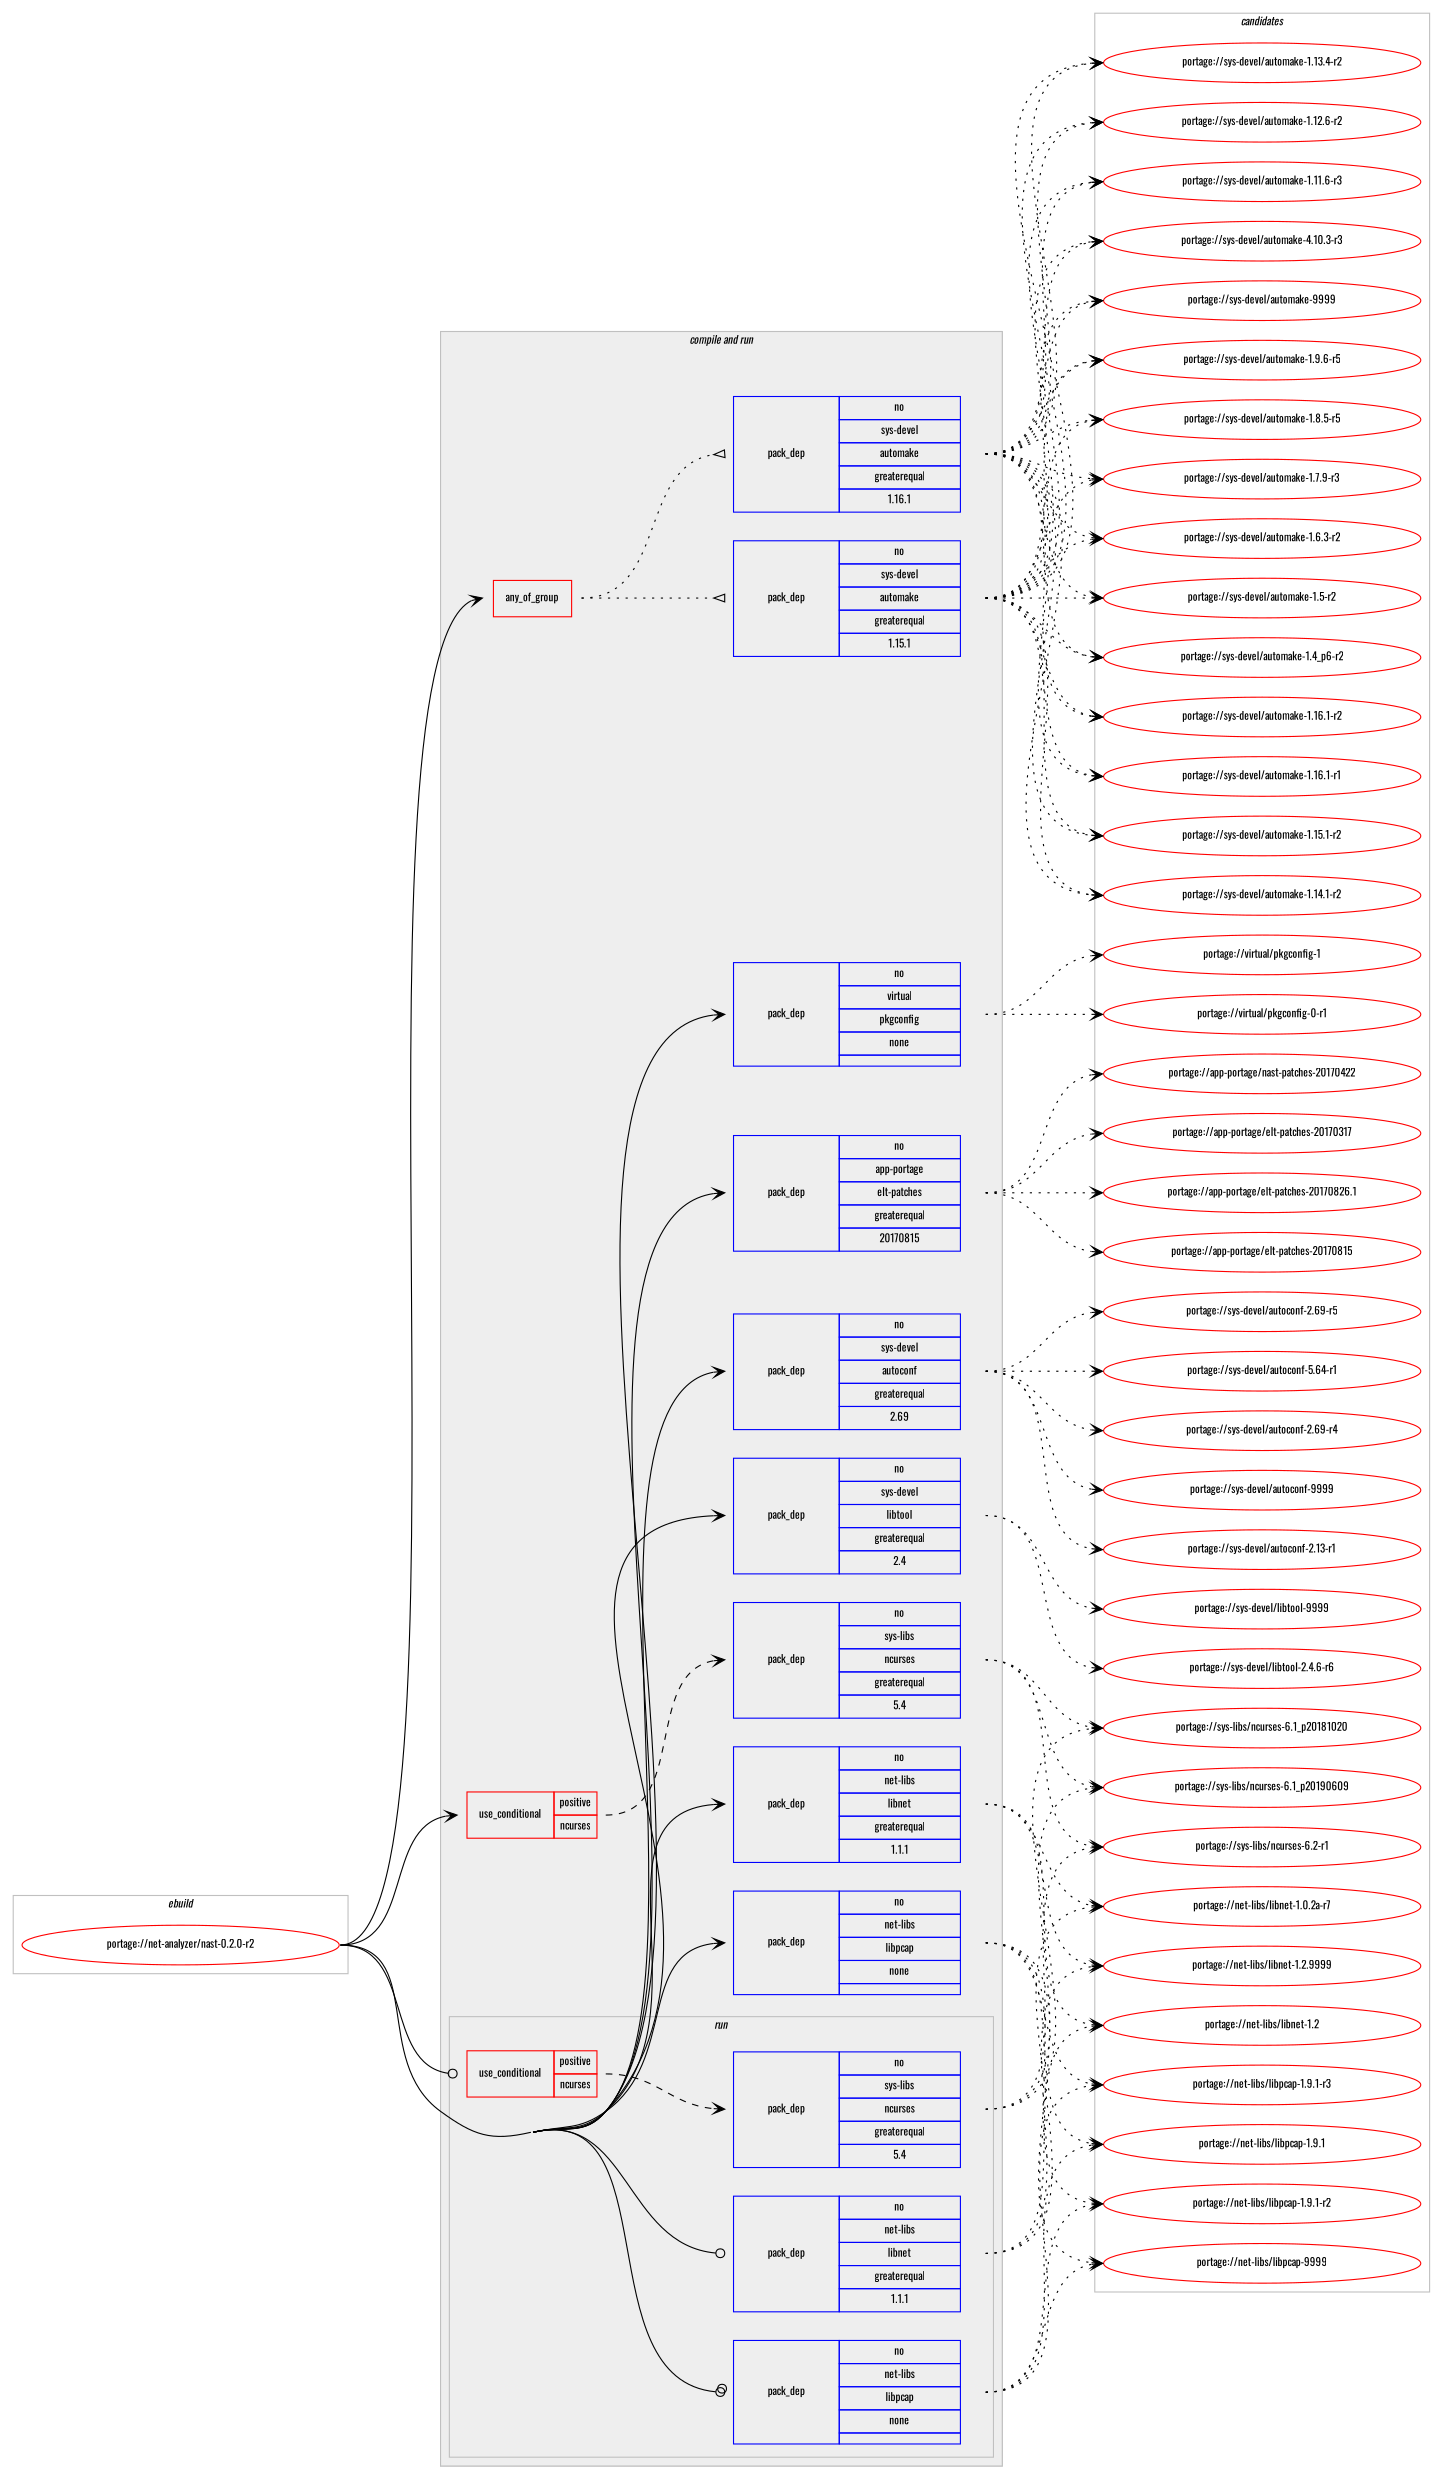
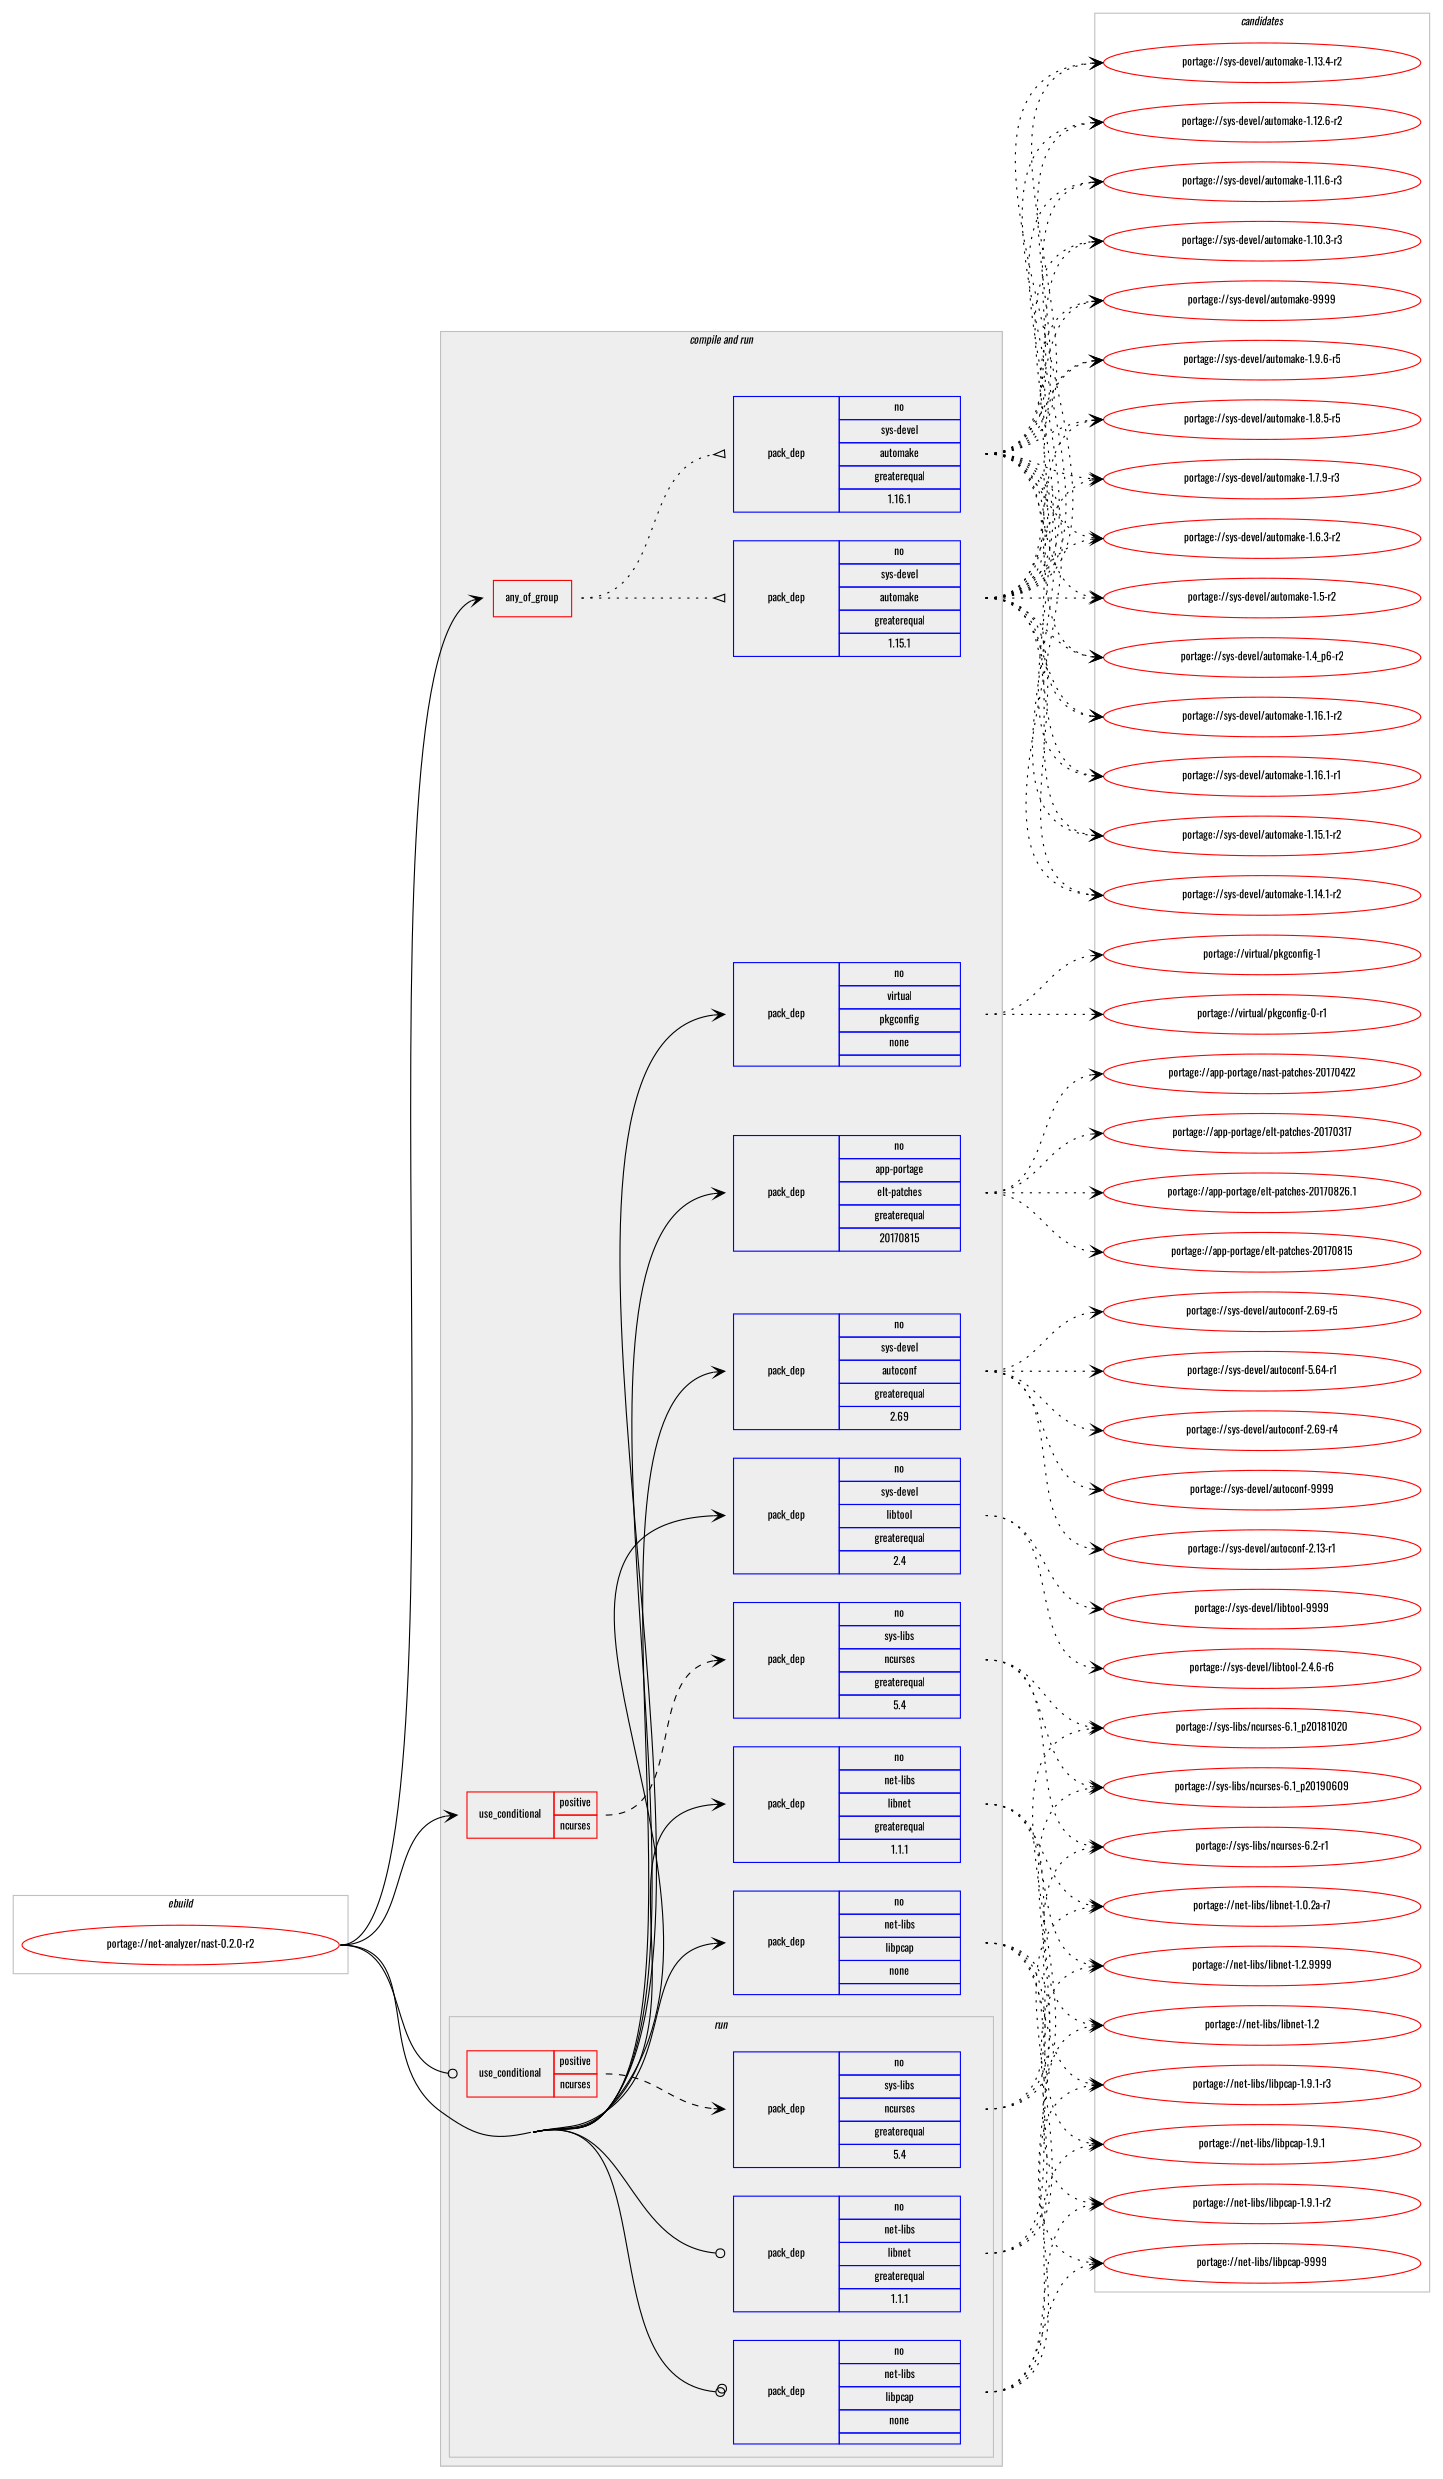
node "portage://sys-devel/automake-4.10.3-r3": label "portage://sys-devel/automake-4.10.3-r3" -> "portage://sys-devel/automake-1.10.3-r3"
